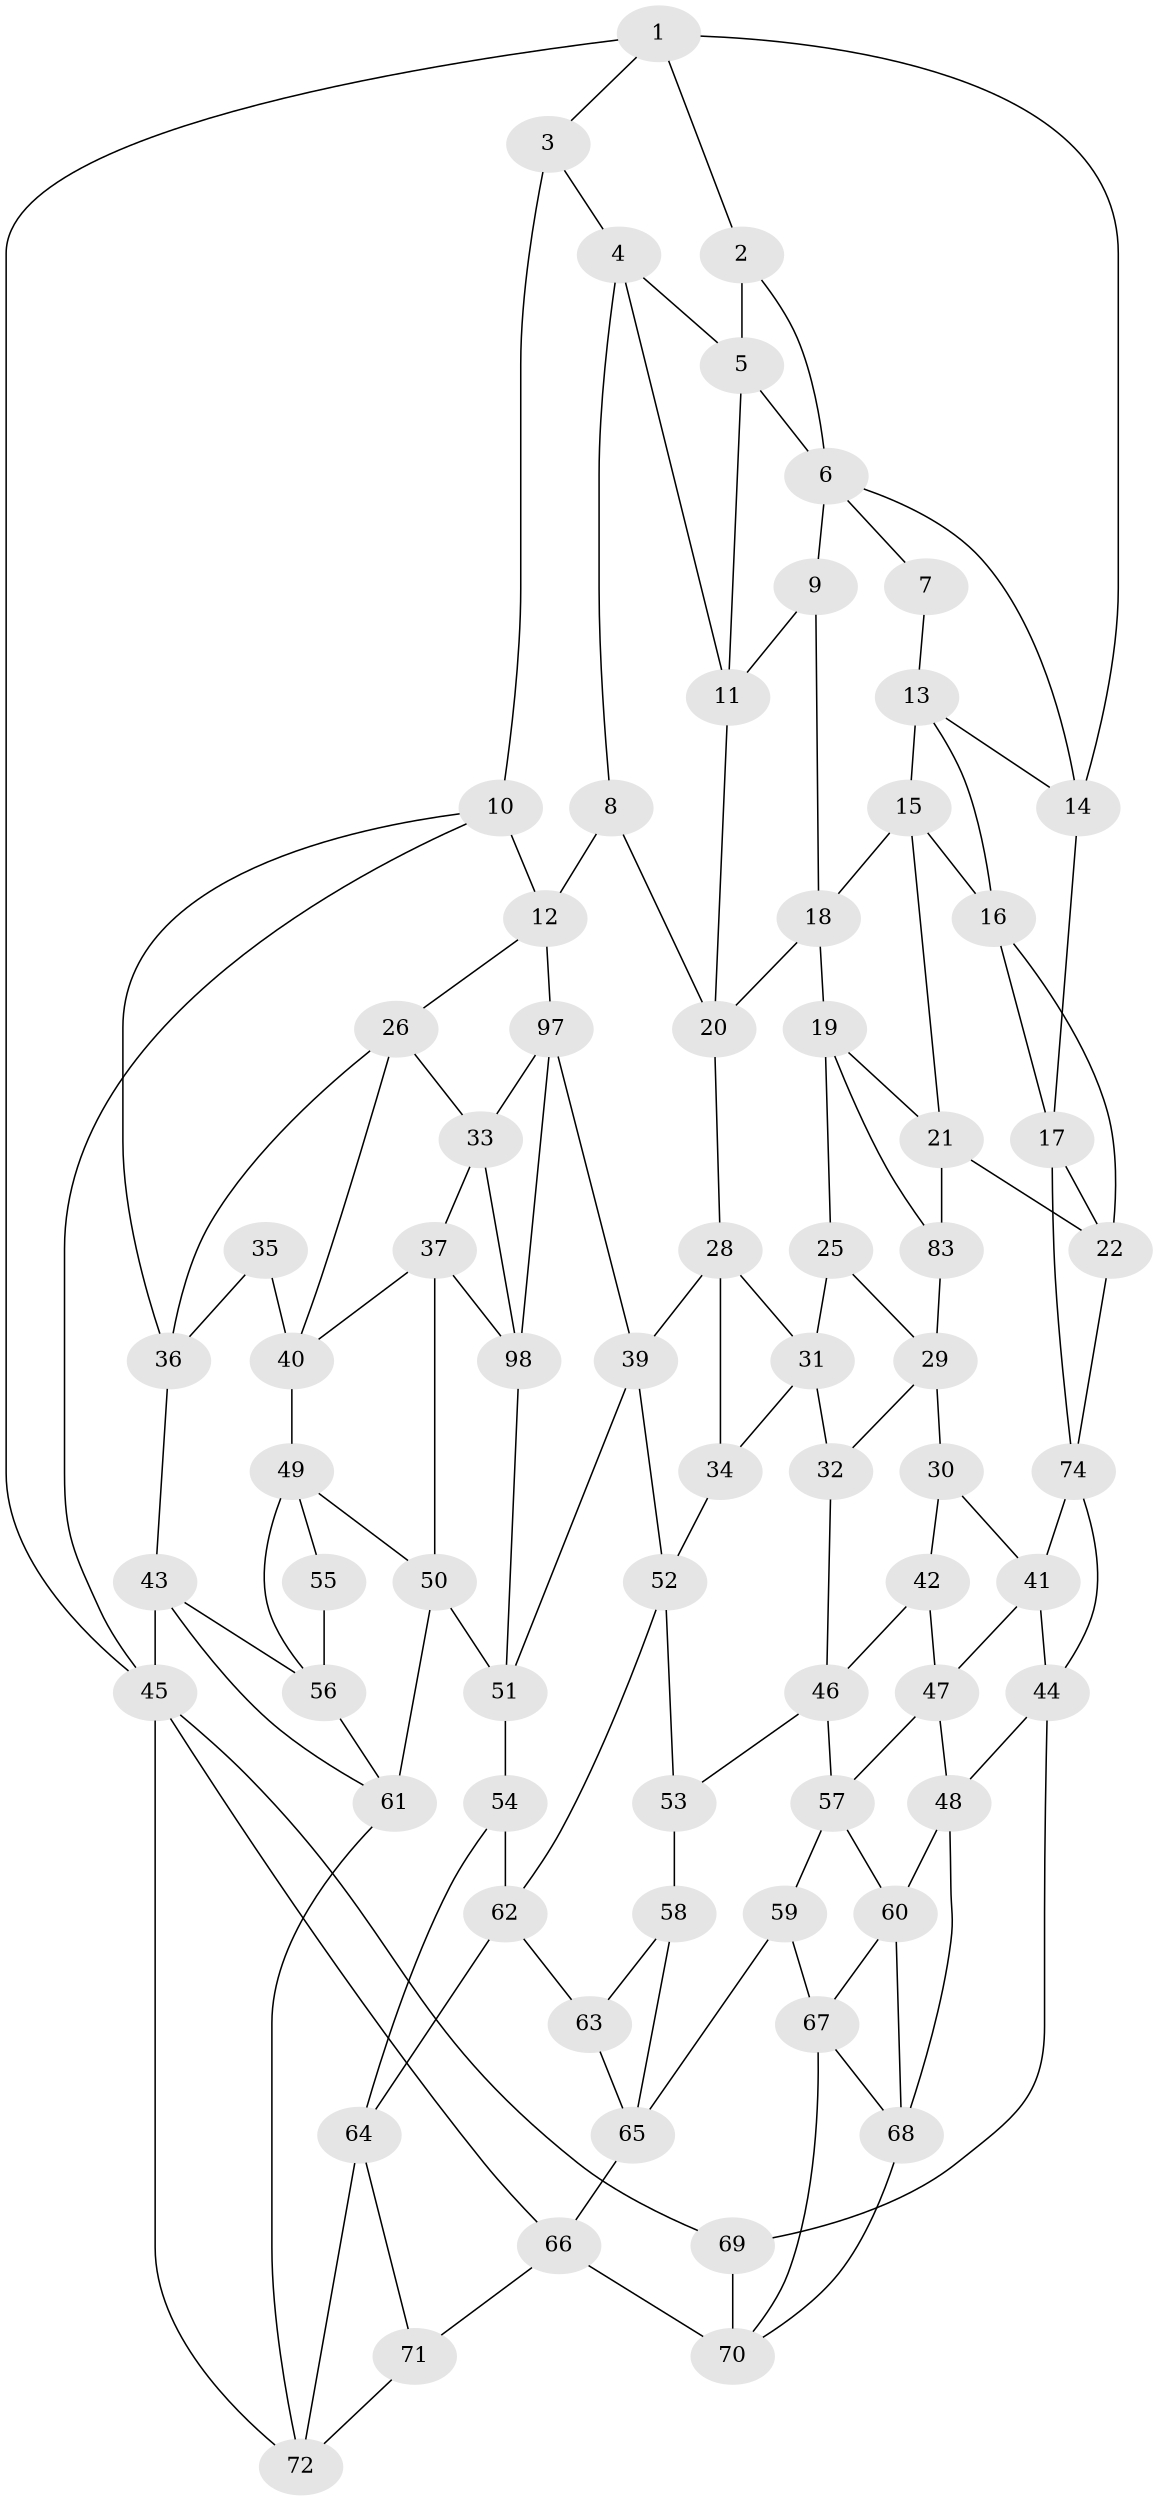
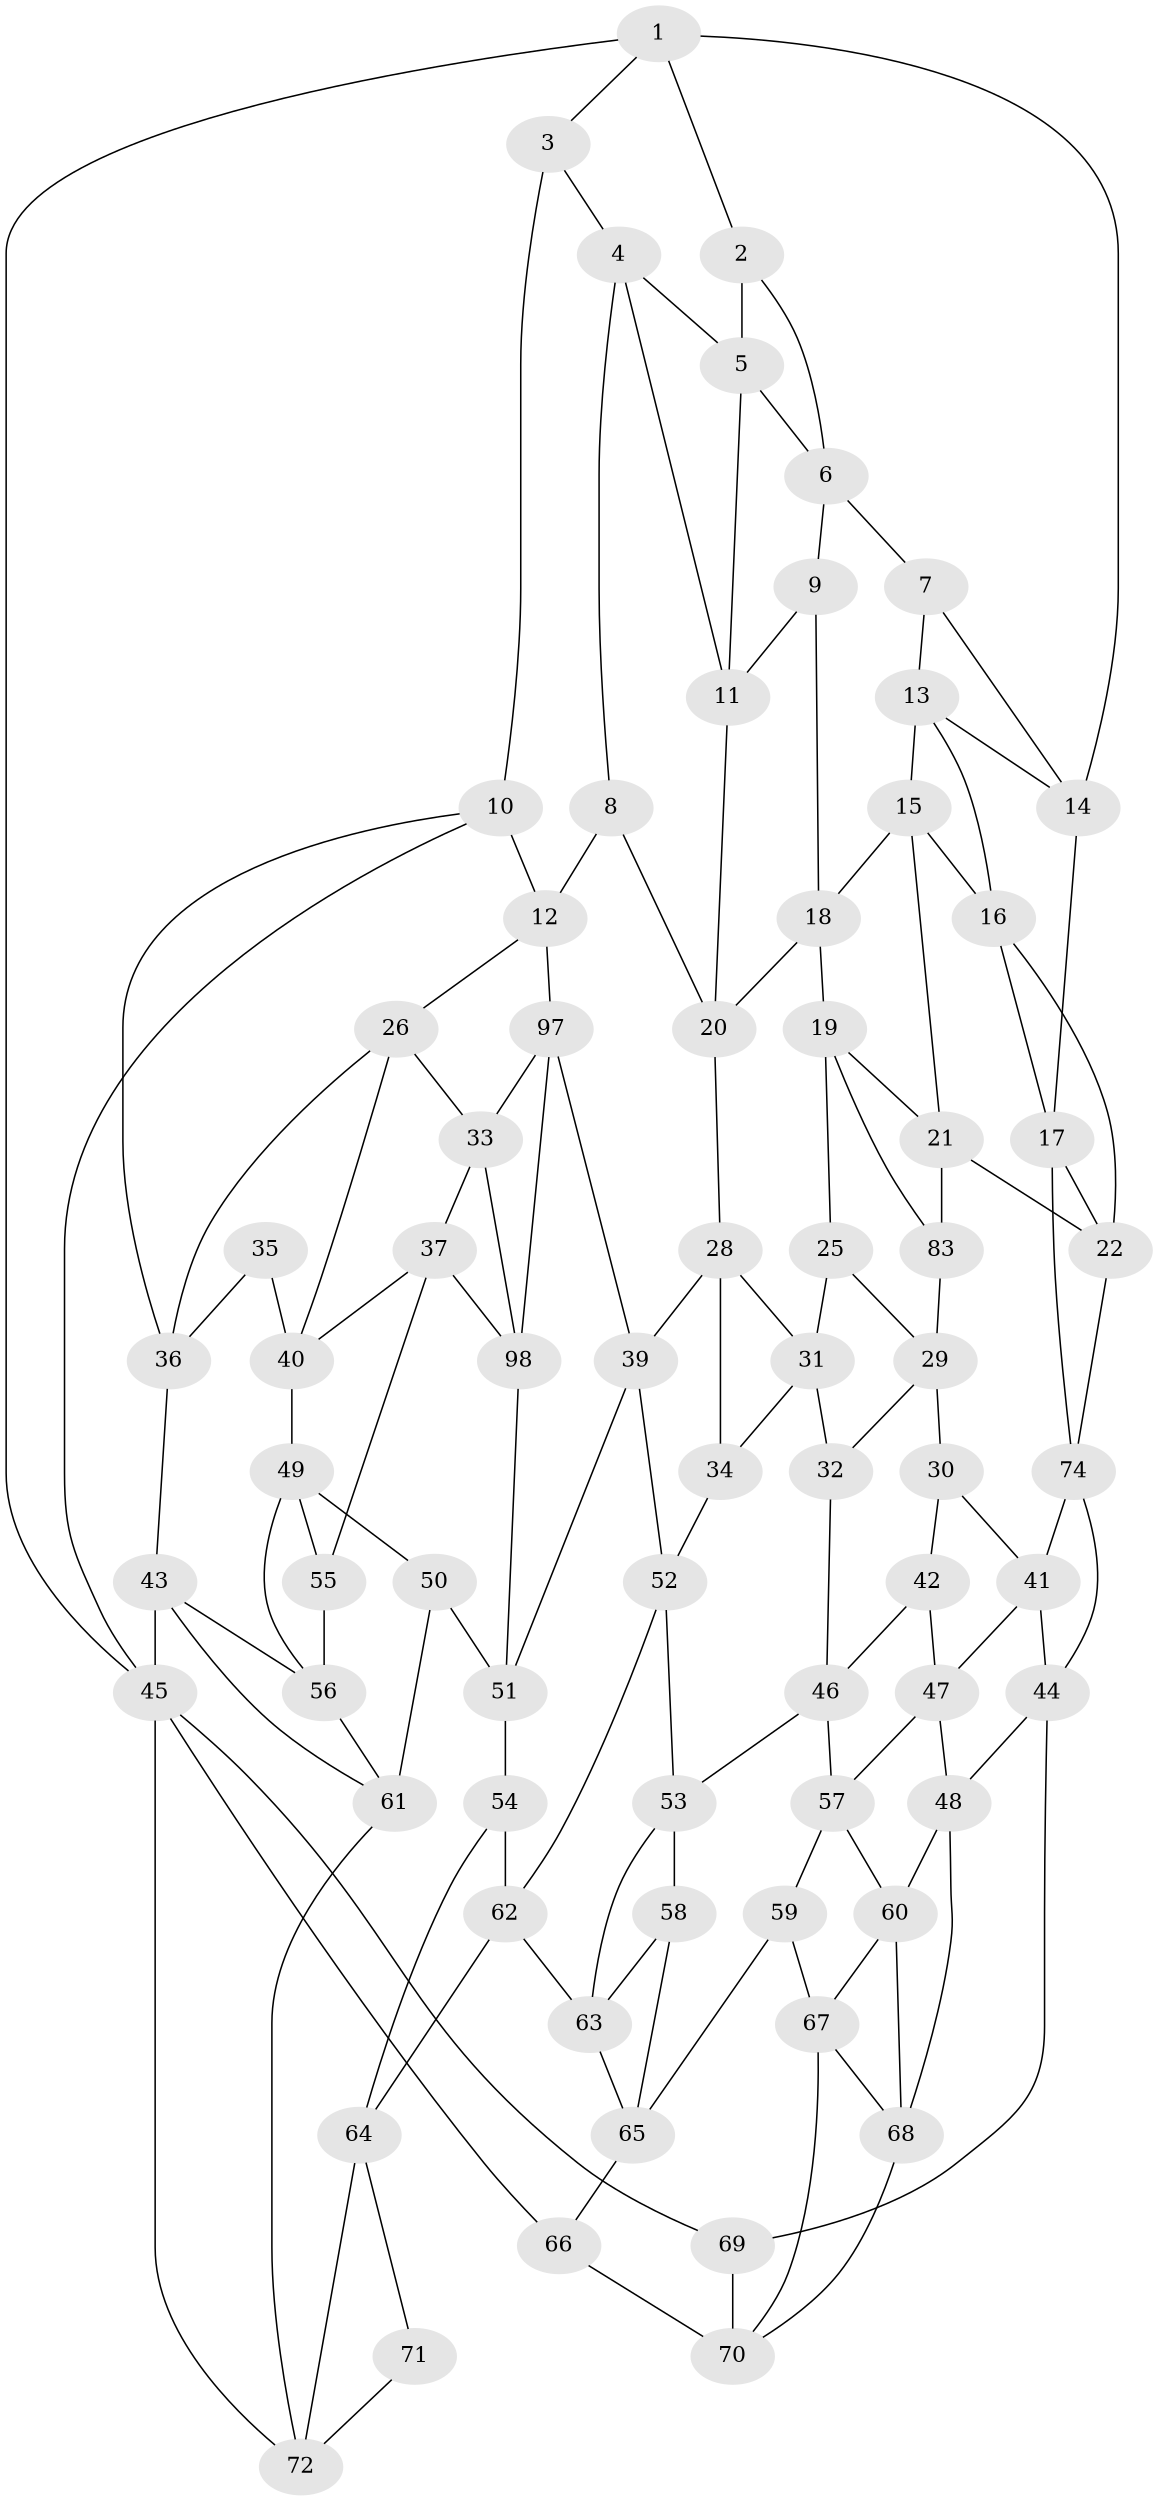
edge "6" -- "14": now "7" -- "14"
edge "37" -- "50": now "37" -- "55"
edge "53" -- "63": added
edge "66" -- "71": removed
